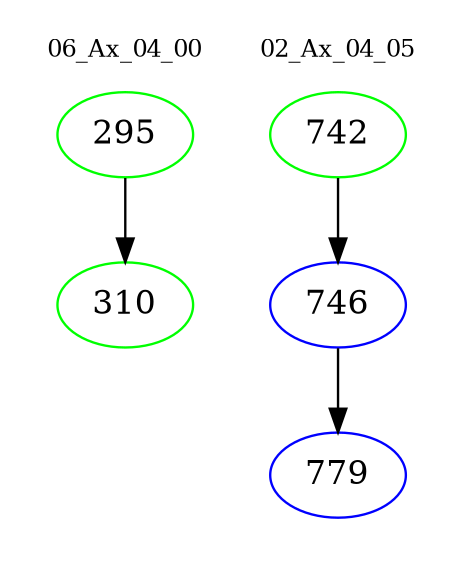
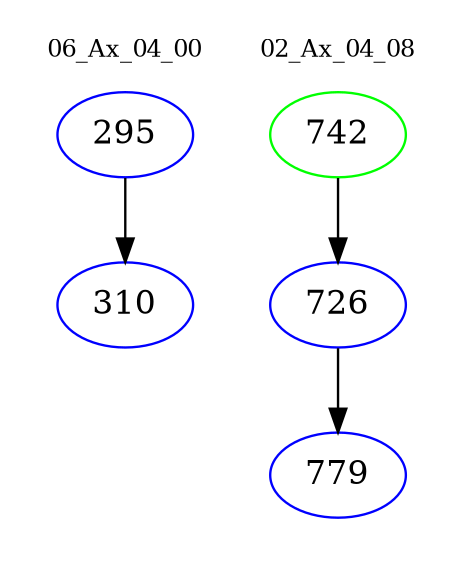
cluster "02_Ax_04_05": label "02_Ax_04_05" -> "02_Ax_04_08"
node "295": color green -> blue
node "310": color green -> blue
node "746": label "746" -> "726"
